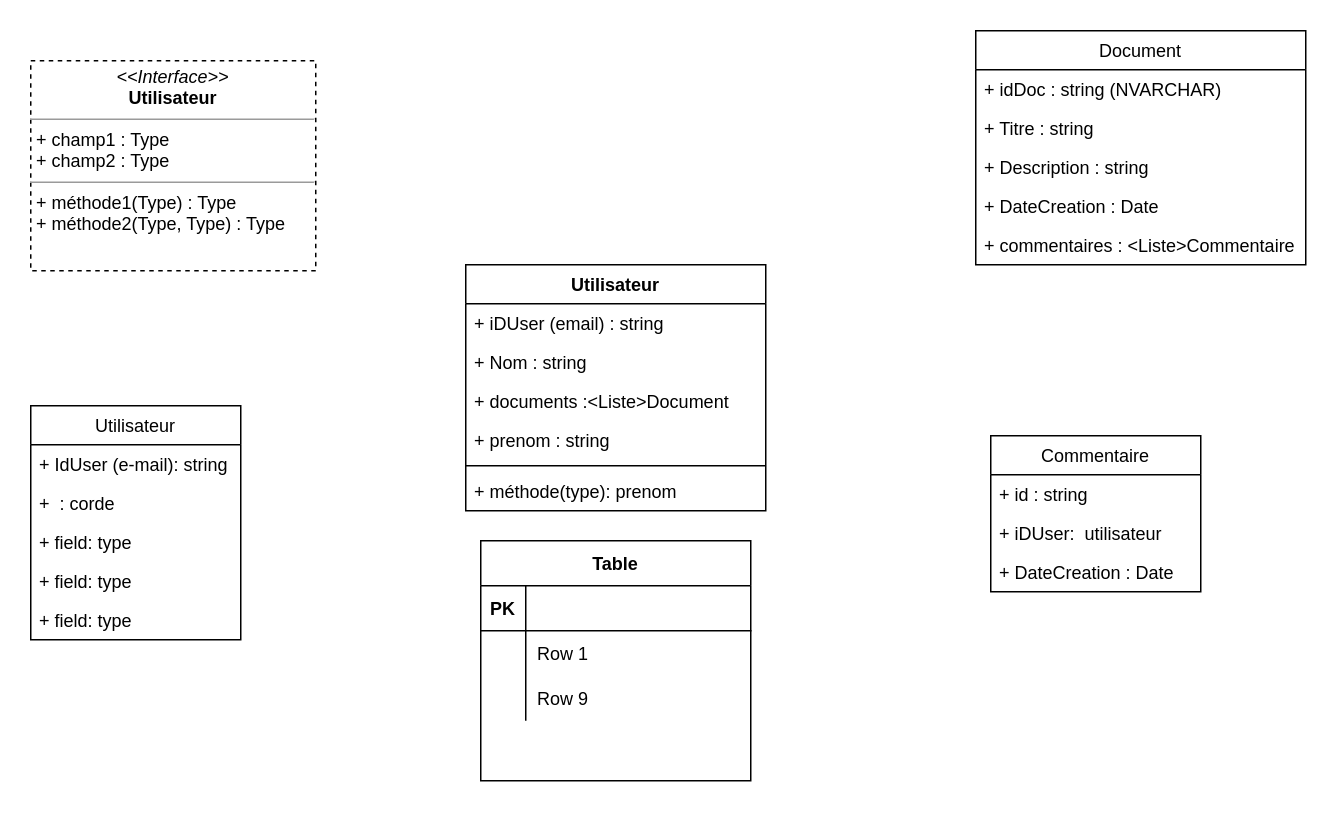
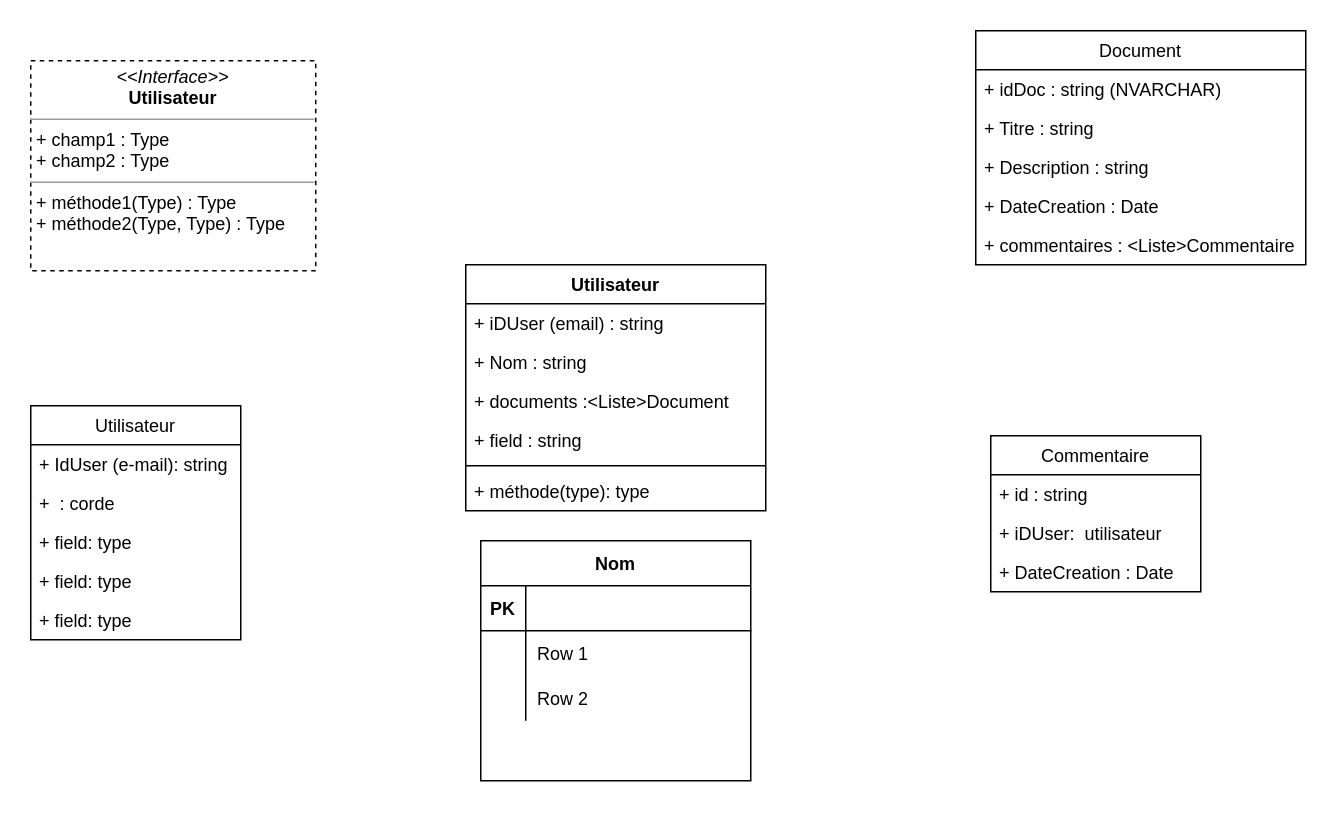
node "+ prenom : string": label "+ prenom : string" -> "+ field : string"
node "+ méthode(type): prenom": label "+ méthode(type): prenom" -> "+ méthode(type): type"
node "Table": label "Table" -> "Nom"
node "Row 9": label "Row 9" -> "Row 2"
